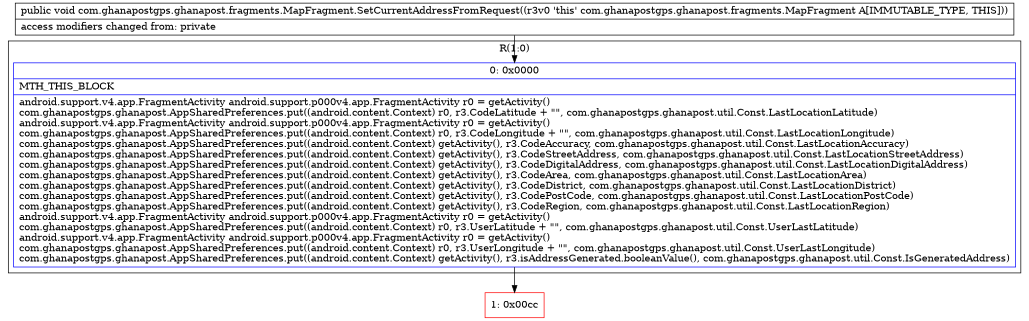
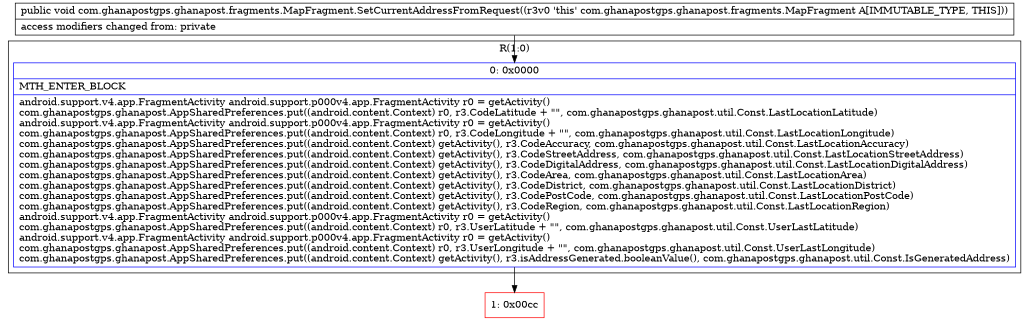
node "0: 0x0000": text "MTH_THIS_BLOCK" -> "MTH_ENTER_BLOCK"
